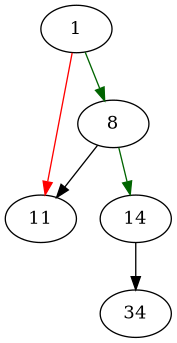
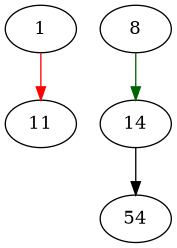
edge "1" -> "8": removed
edge "8" -> "11": removed
node "34": label "34" -> "54"
